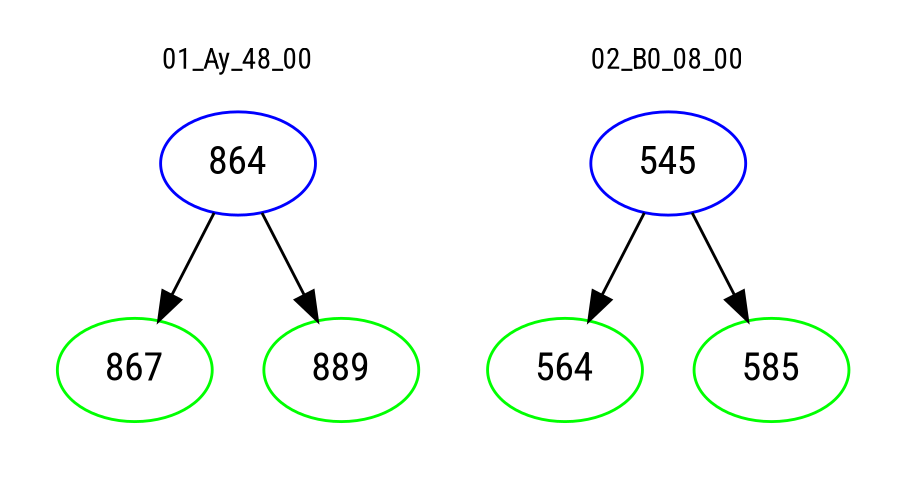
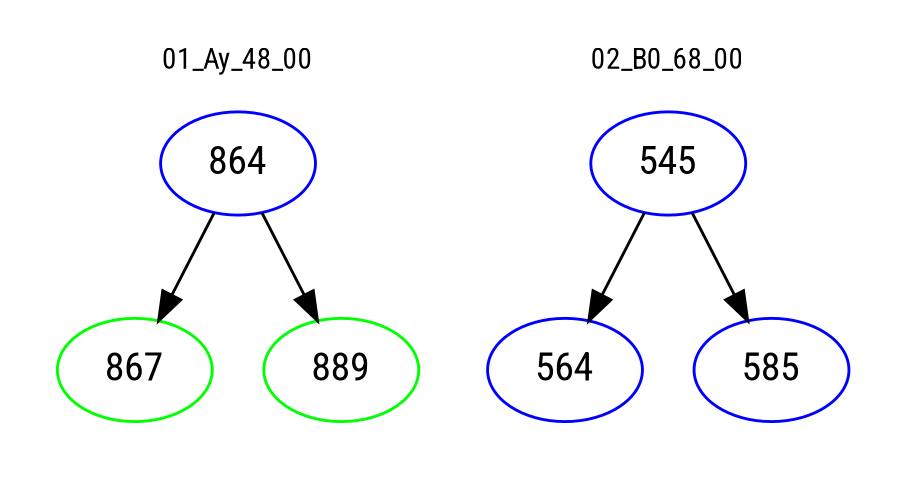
cluster "02_B0_08_00": label "02_B0_08_00" -> "02_B0_68_00"
node "564": color green -> blue
node "585": color green -> blue
